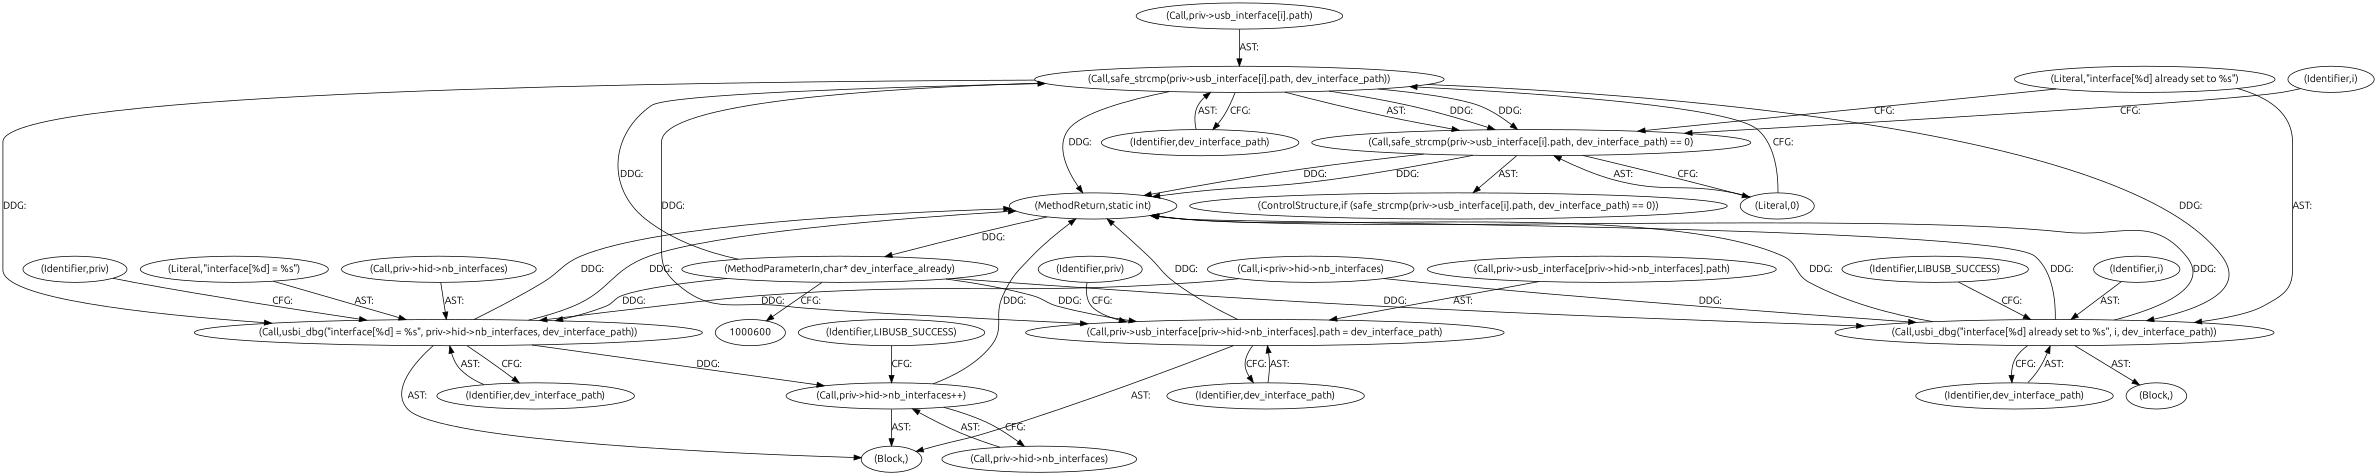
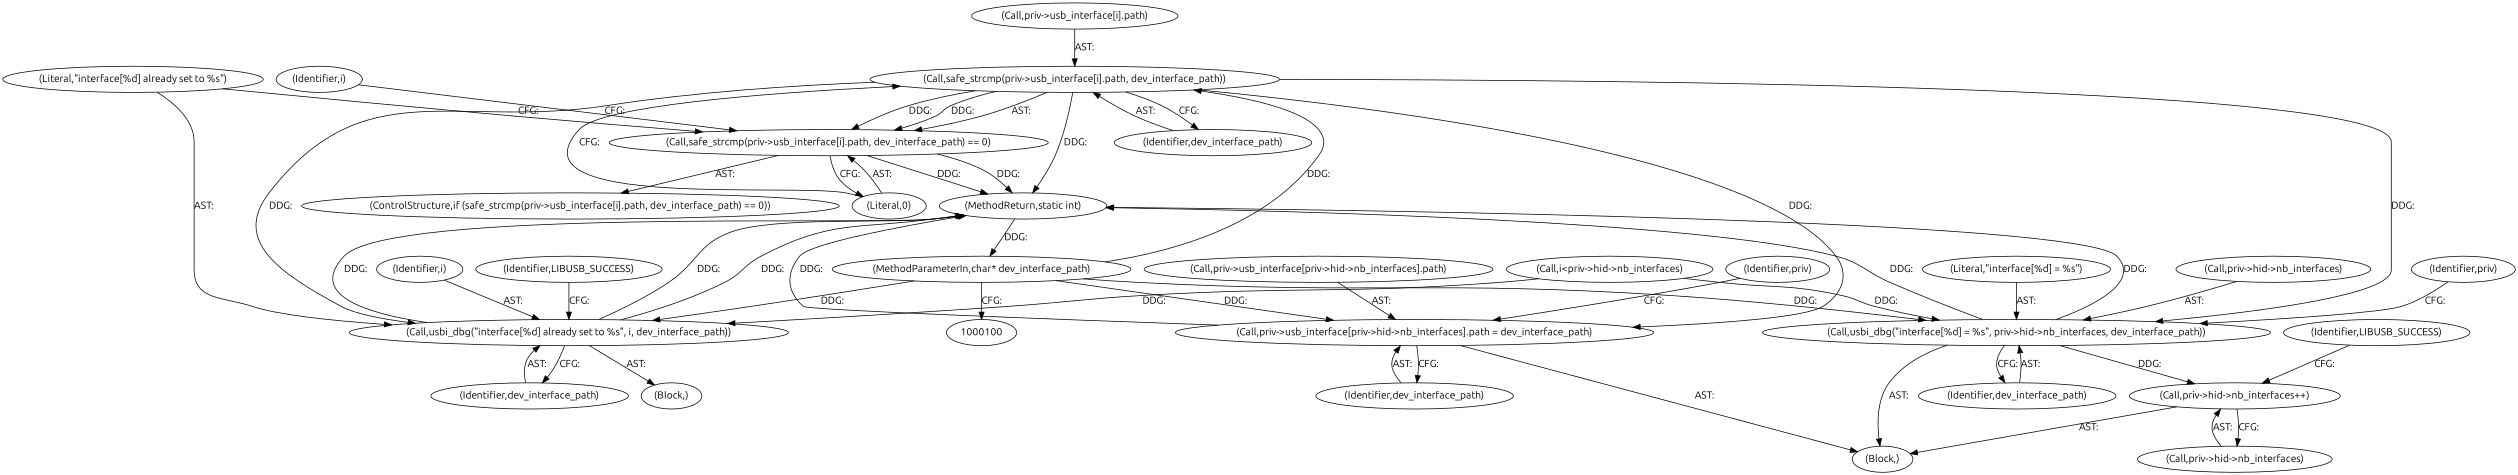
node "(MethodParameterIn,char* dev_interface_already)": label "(MethodParameterIn,char* dev_interface_already)" -> "(MethodParameterIn,char* dev_interface_path)"
edge "(Call,priv->hid->nb_interfaces++)" -> "(MethodReturn,static int)": removed, label "DDG:"
node "1000600": label "1000600" -> "1000100"
